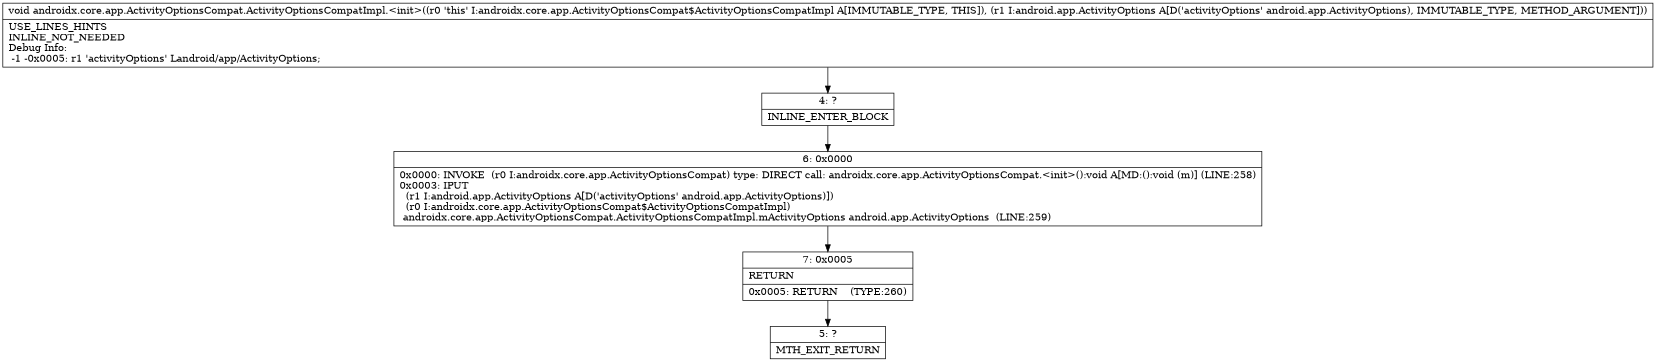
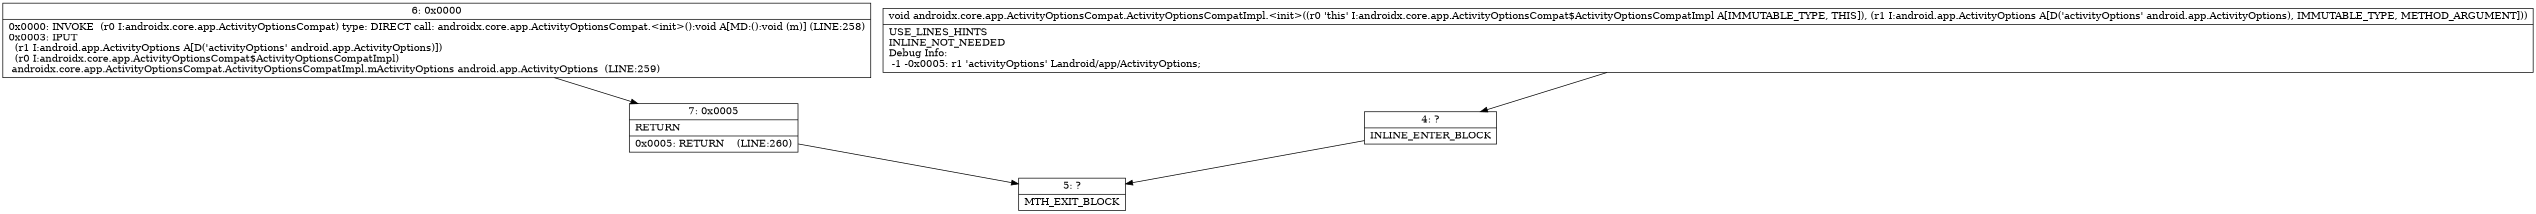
edge "4: ?" -> "6: 0x0000": now "4: ?" -> "5: ?"
node "7: 0x0005": text "0x0005: RETURN    (TYPE:260)" -> "0x0005: RETURN    (LINE:260)"
node "5: ?": text "MTH_EXIT_RETURN" -> "MTH_EXIT_BLOCK"
